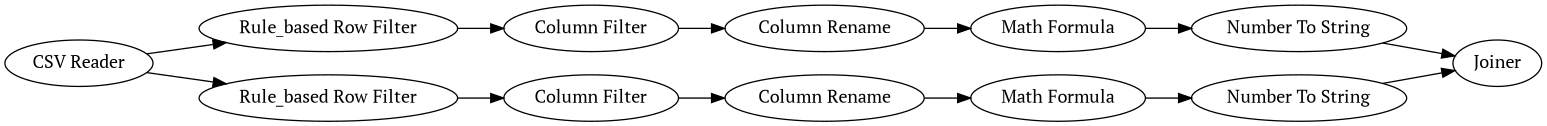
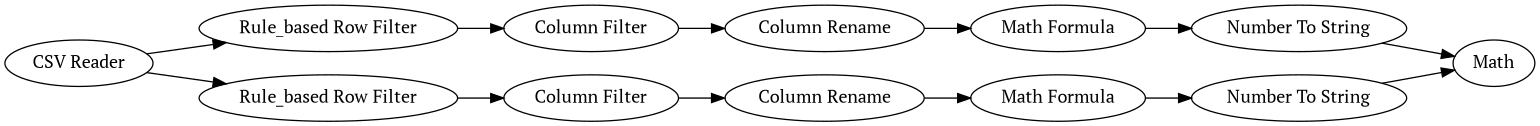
node "Joiner": label "Joiner" -> "Math"
